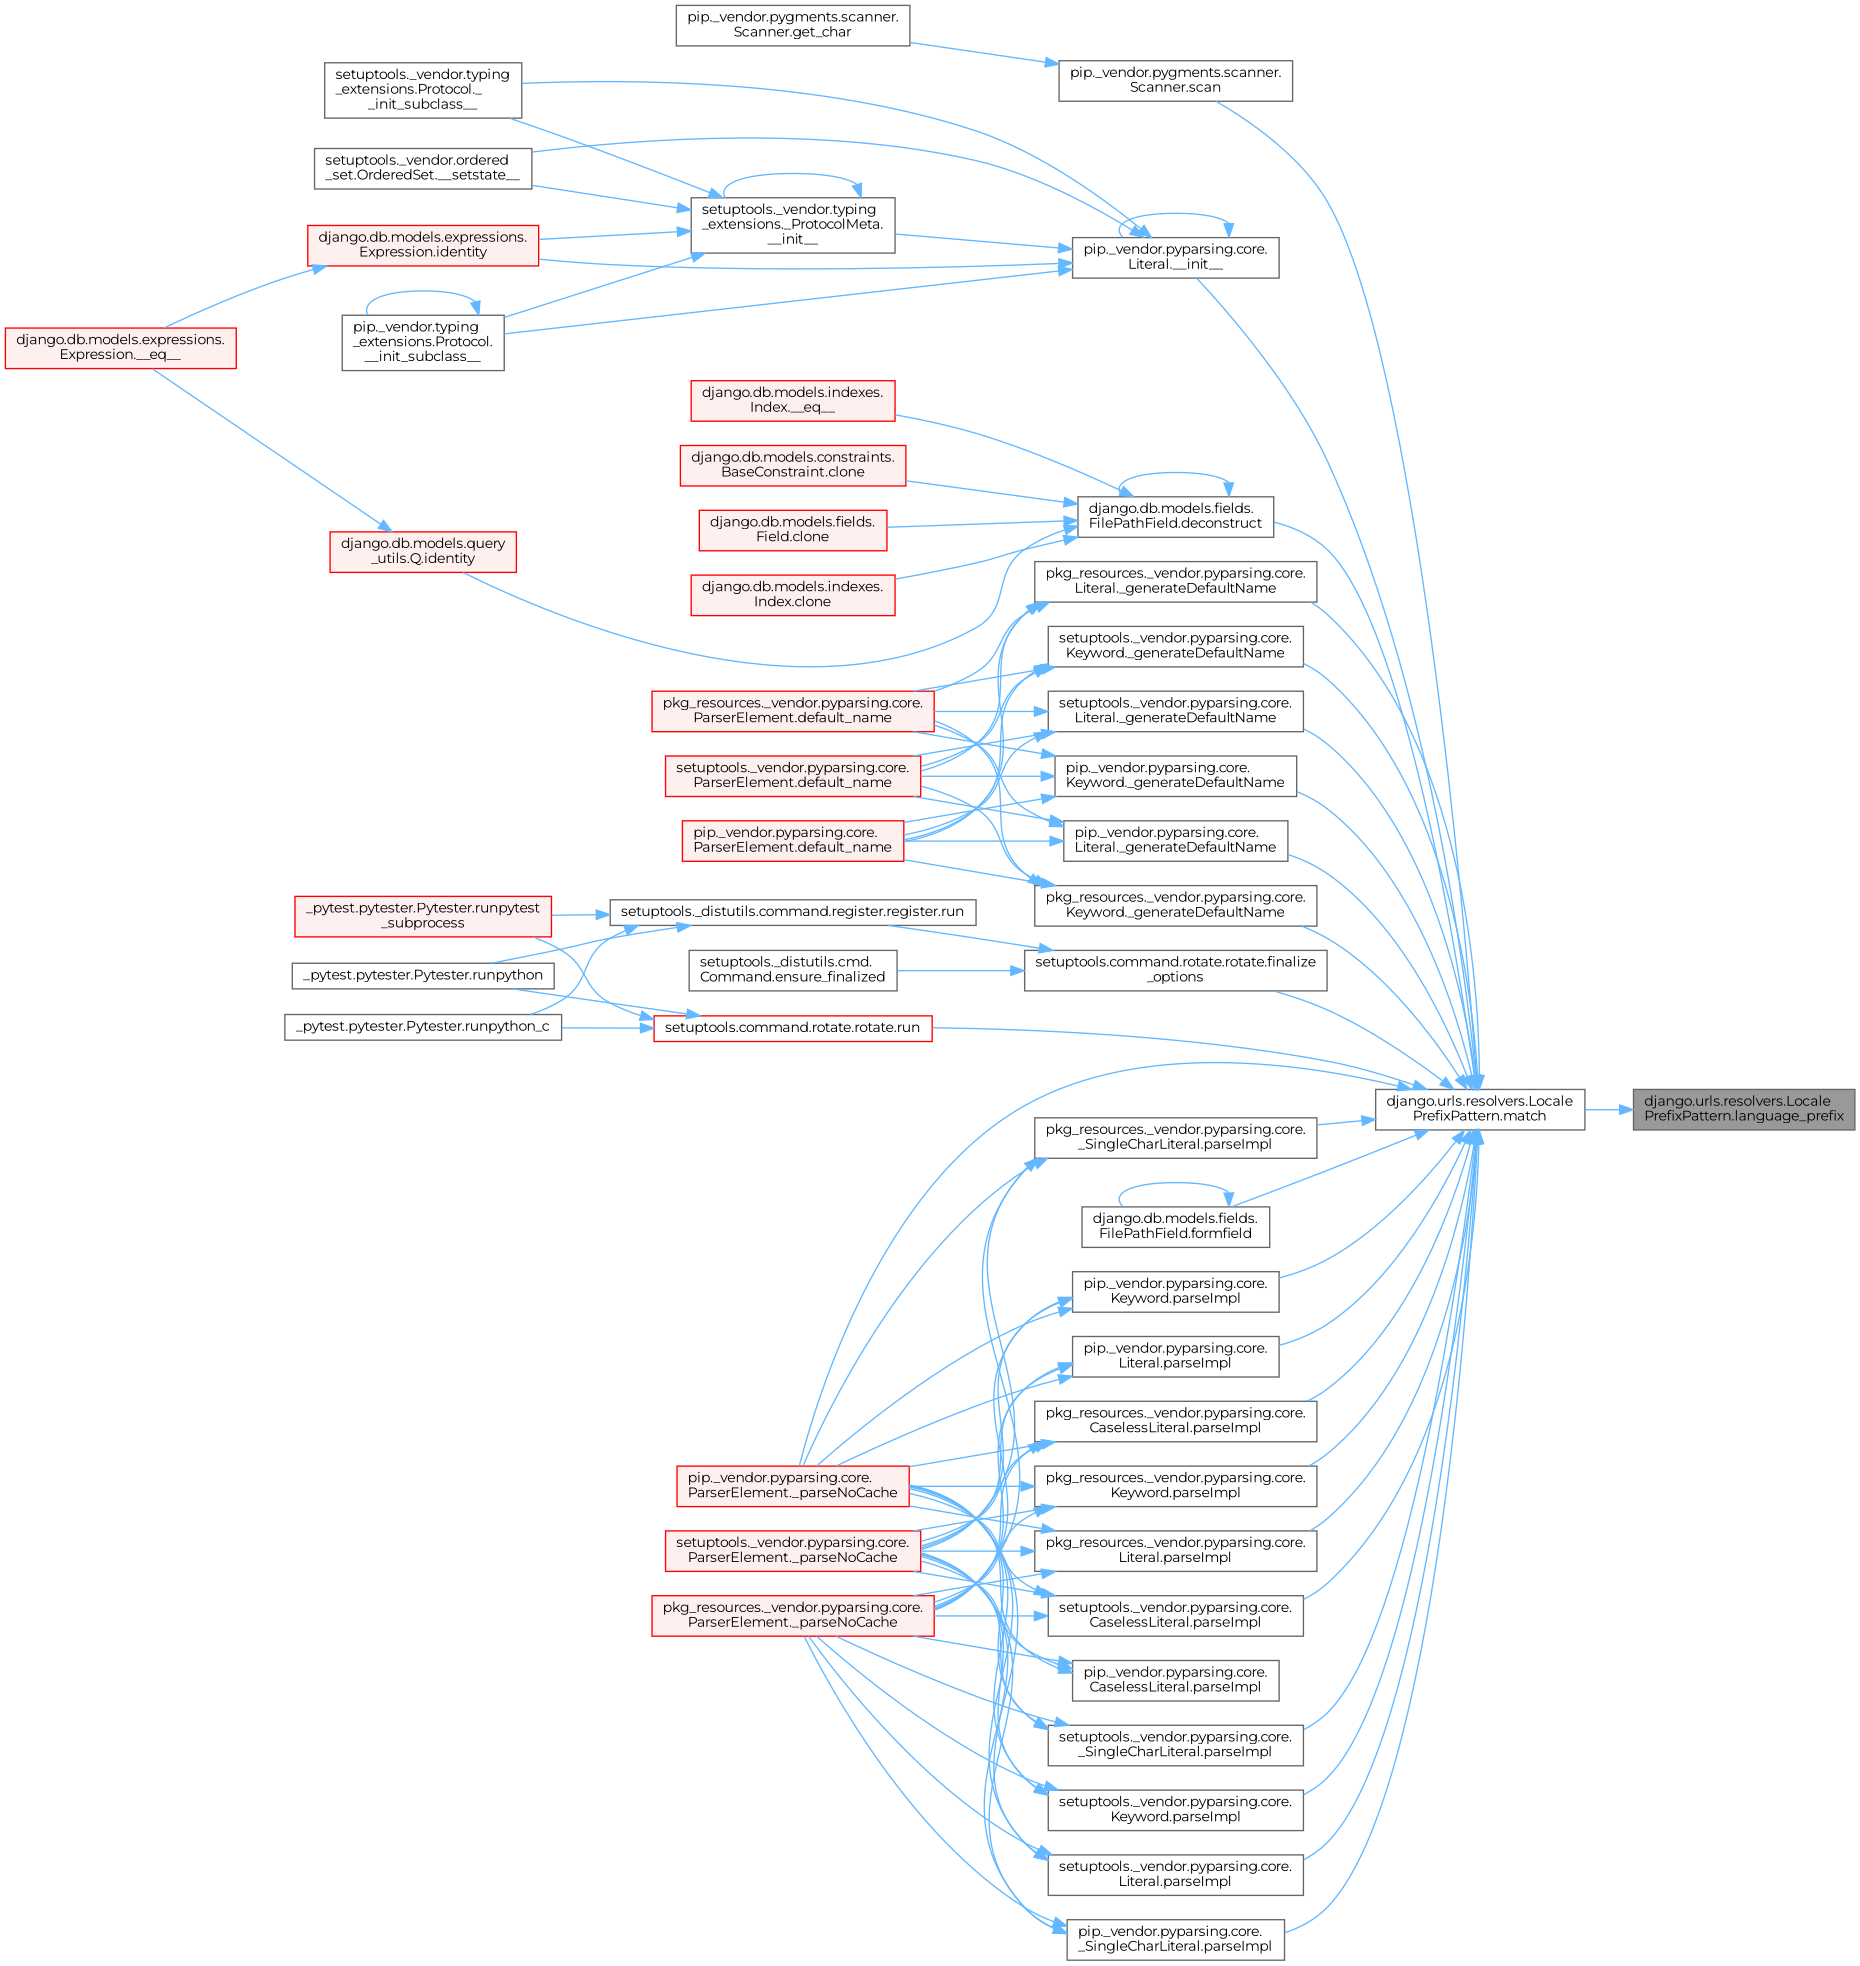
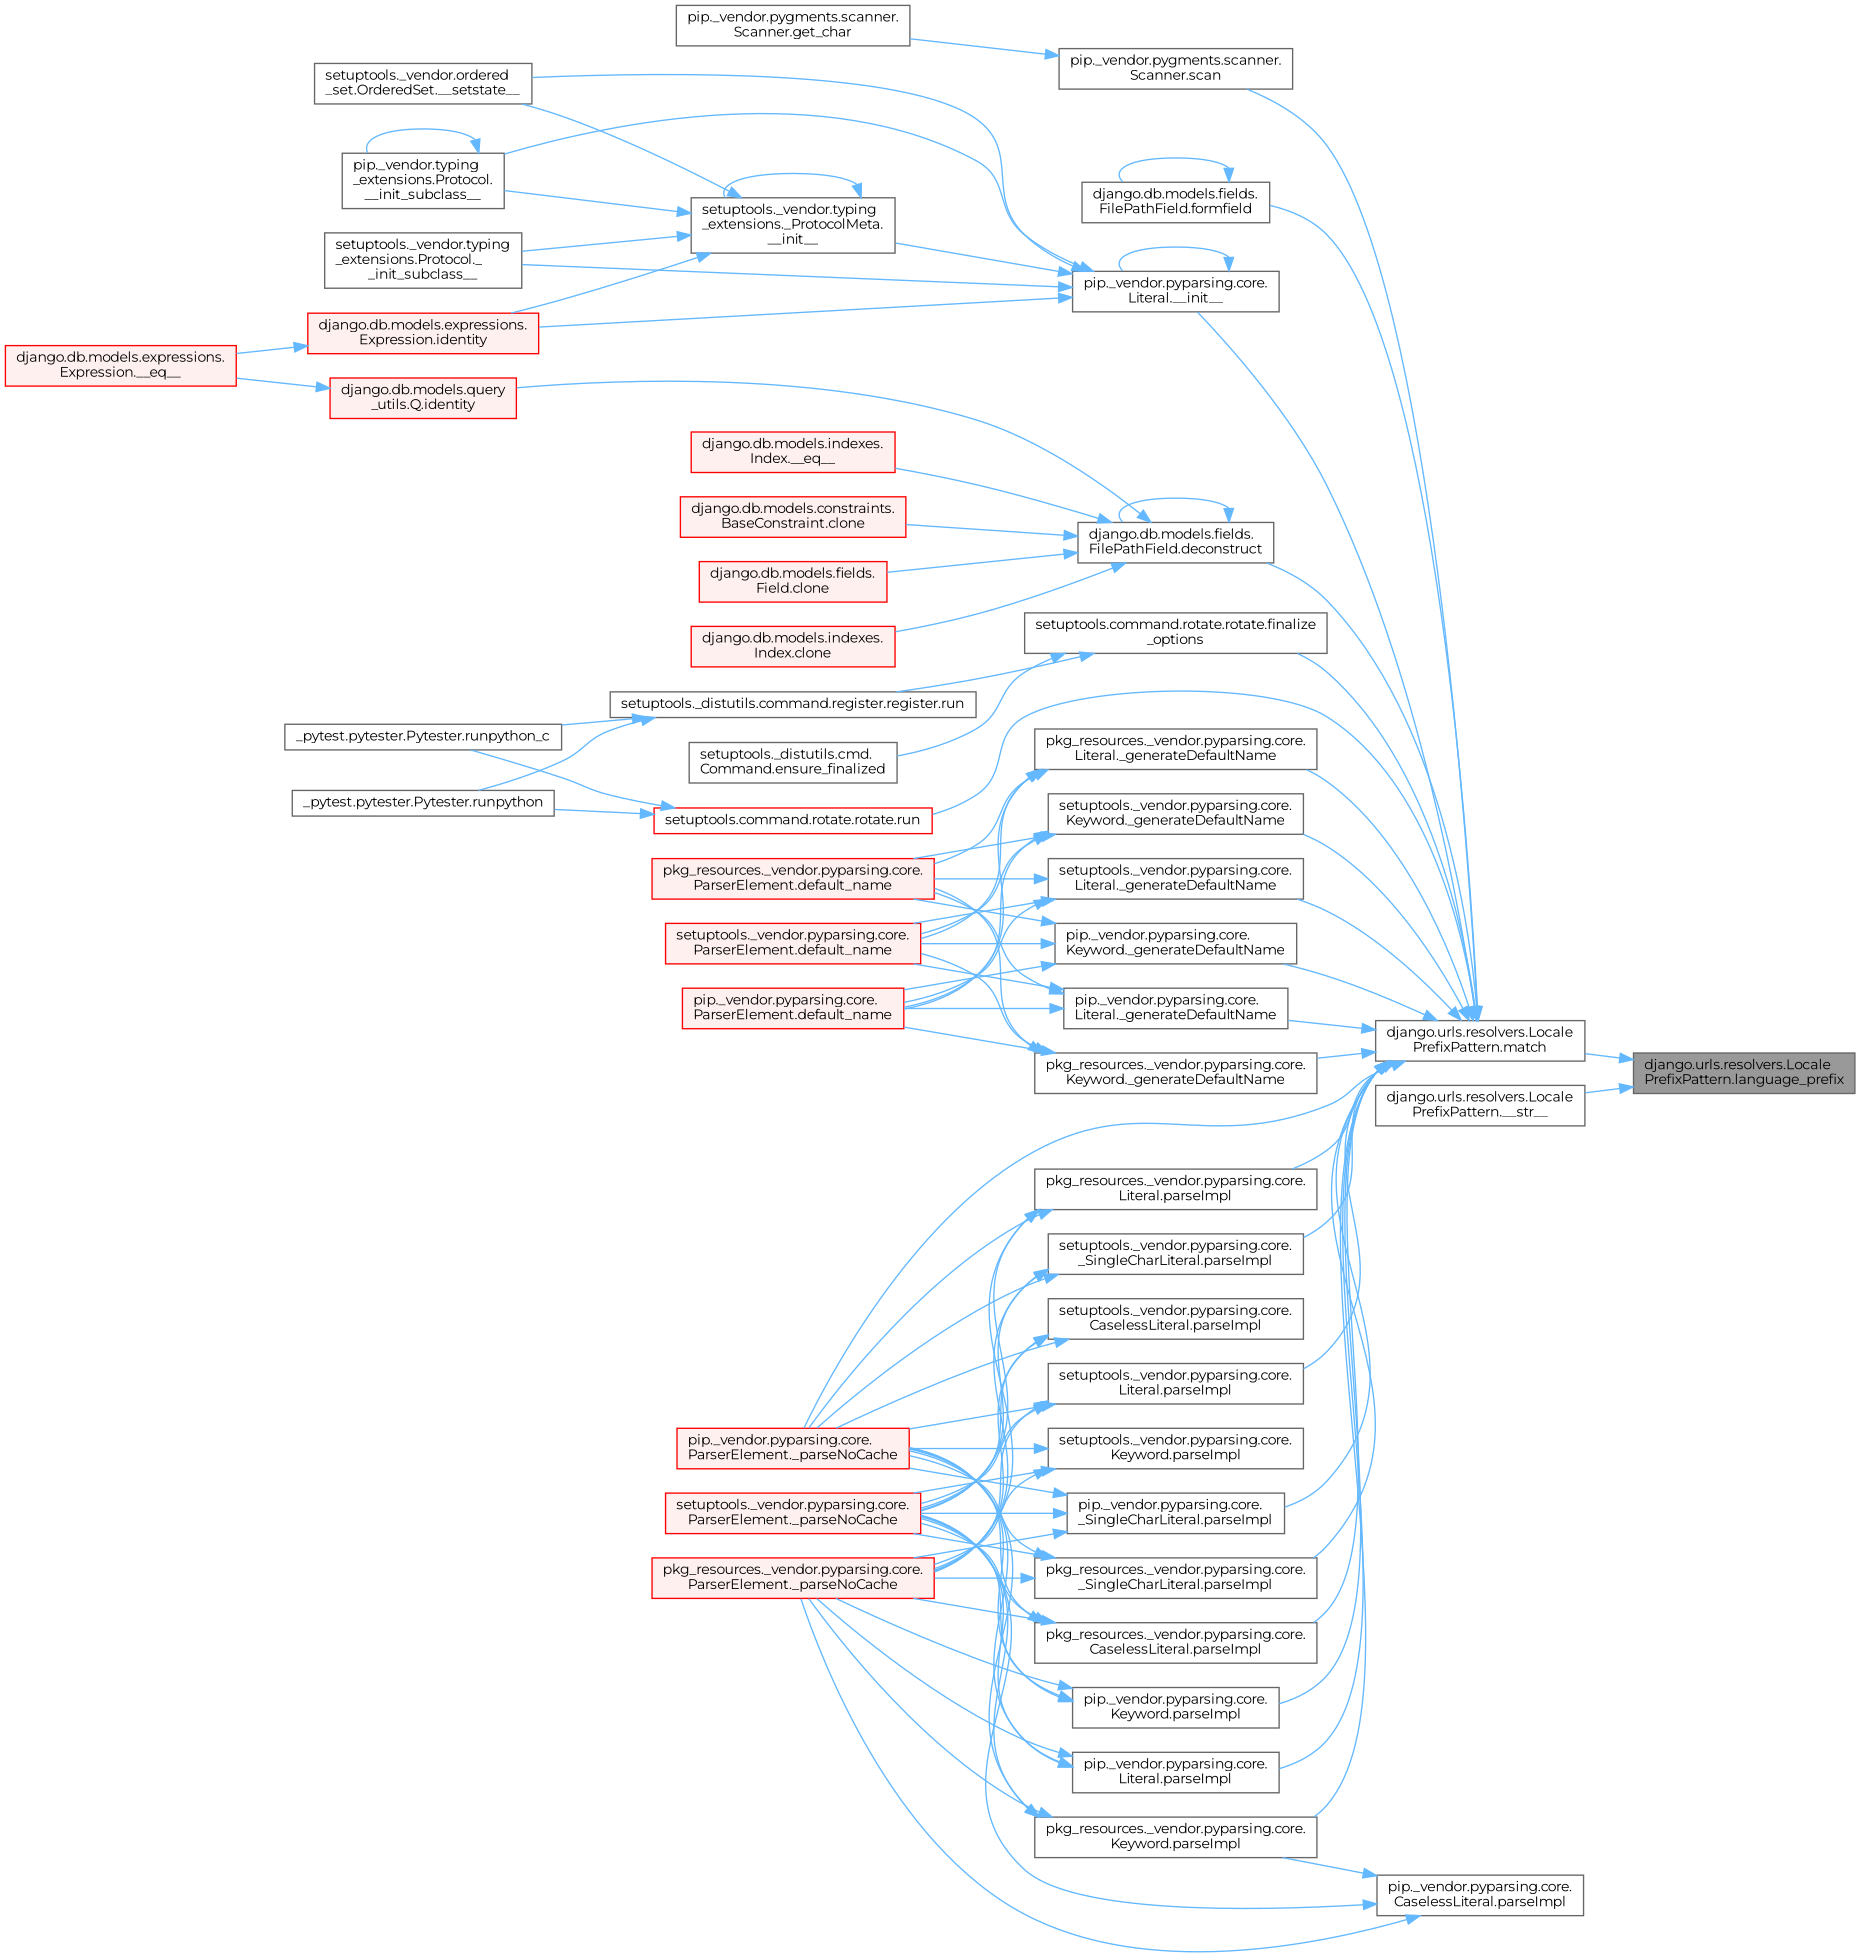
node "_pytest.pytester.Pytester.runpytest _subprocess": removed
node "django.urls.resolvers.Locale PrefixPattern.__str__": added
edge "setuptools._vendor.pyparsing.core. CaselessLiteral.parseImpl" -> "django.urls.resolvers.Locale PrefixPattern.match": removed
edge "setuptools._vendor.pyparsing.core. Keyword.parseImpl" -> "django.urls.resolvers.Locale PrefixPattern.match": removed
edge "pip._vendor.pyparsing.core. ParserElement._parseNoCache" -> "pip._vendor.pyparsing.core. CaselessLiteral.parseImpl": now "pkg_resources._vendor.pyparsing.core. Keyword.parseImpl" -> "pip._vendor.pyparsing.core. CaselessLiteral.parseImpl"
